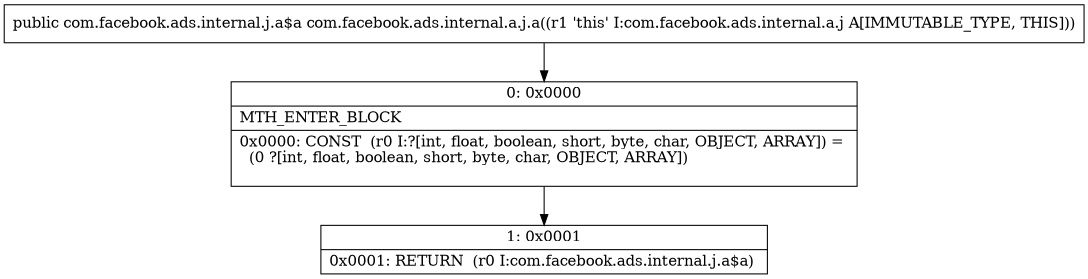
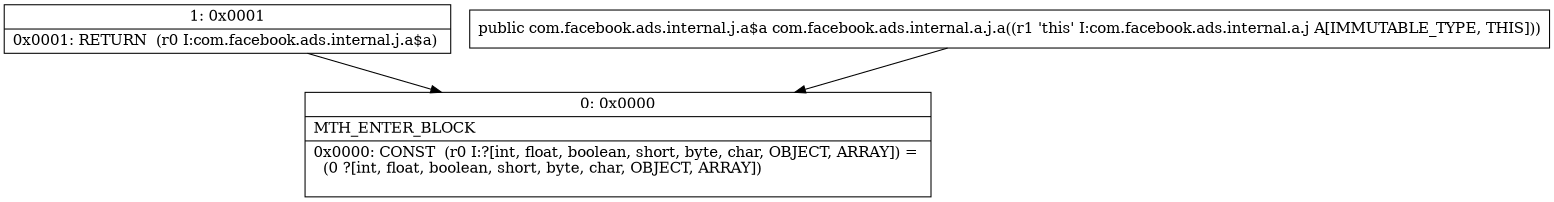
edge "0: 0x0000" -> "1: 0x0001": reversed
